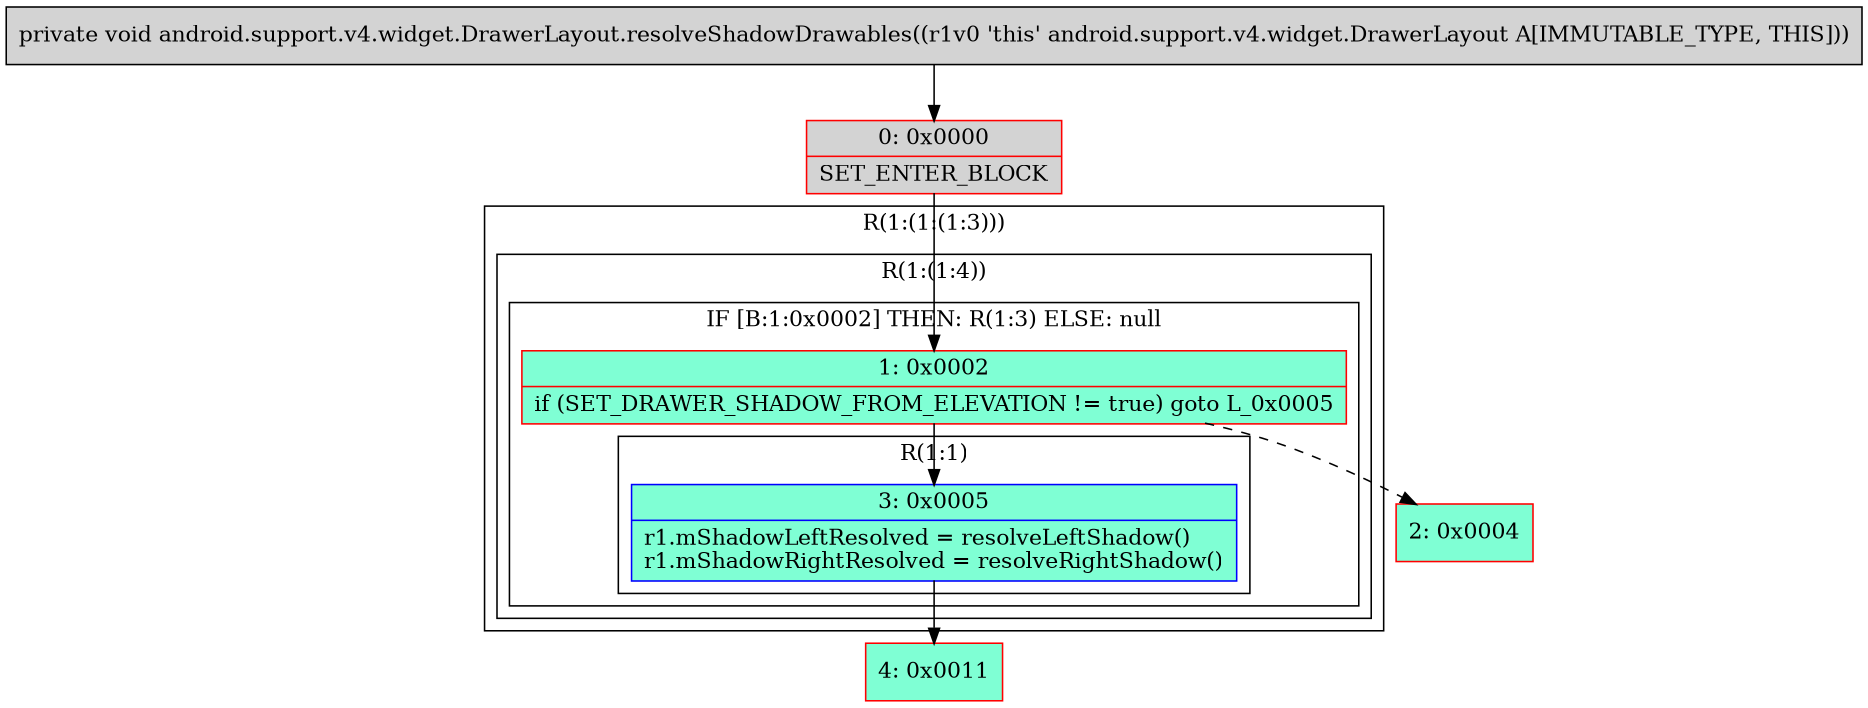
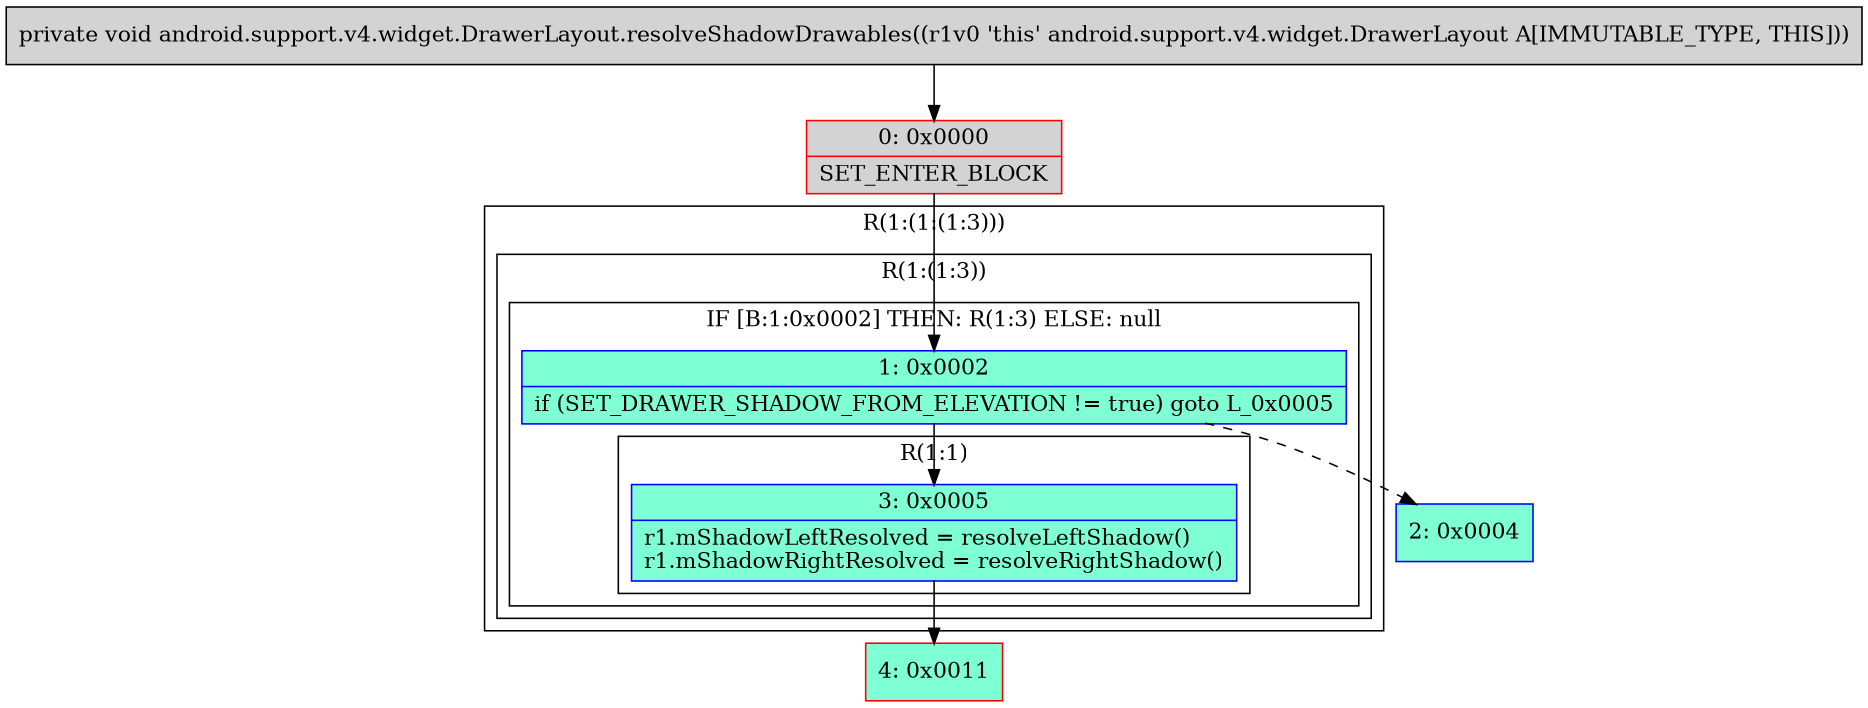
cluster "R(1:(1:4))": label "R(1:(1:4))" -> "R(1:(1:3))"
node "1: 0x0002": color red -> blue
node "2: 0x0004": color red -> blue
